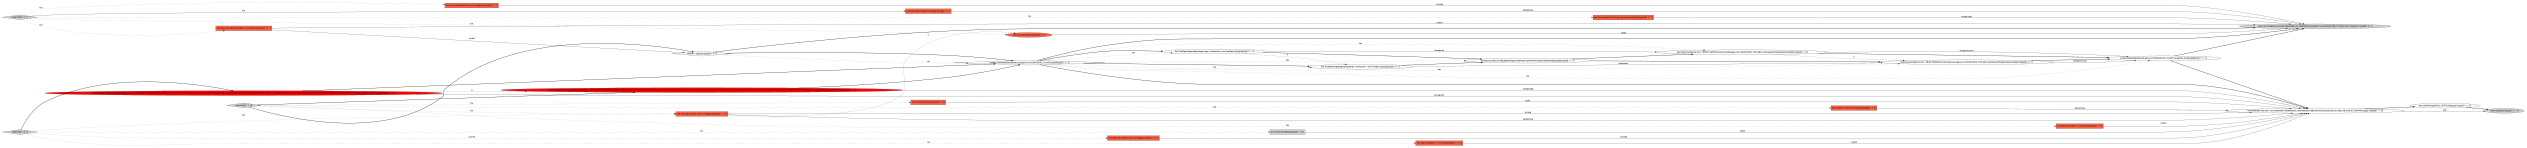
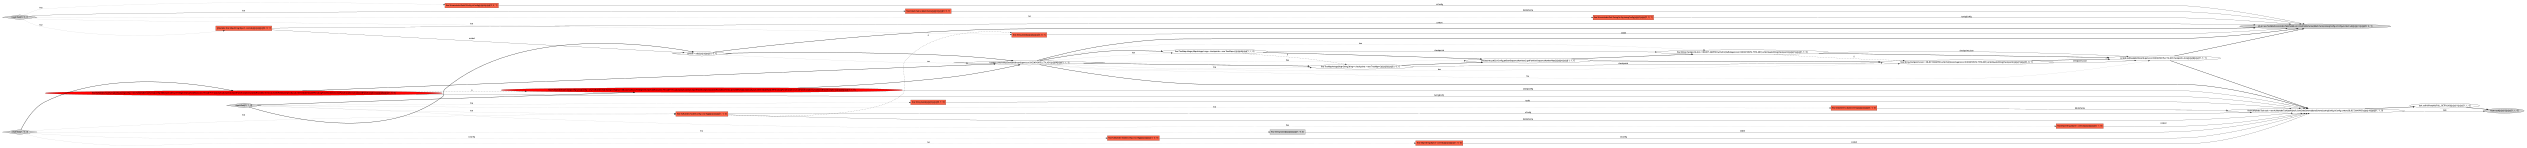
node "final String taskId@@@2@@@['0', '0', '1']": shape ellipse -> box
